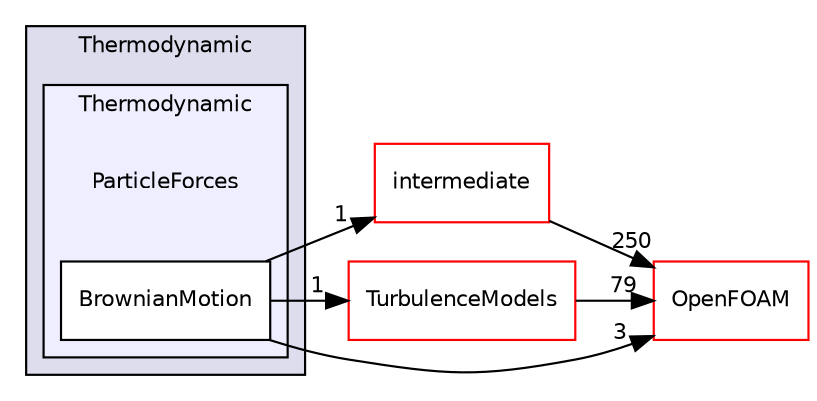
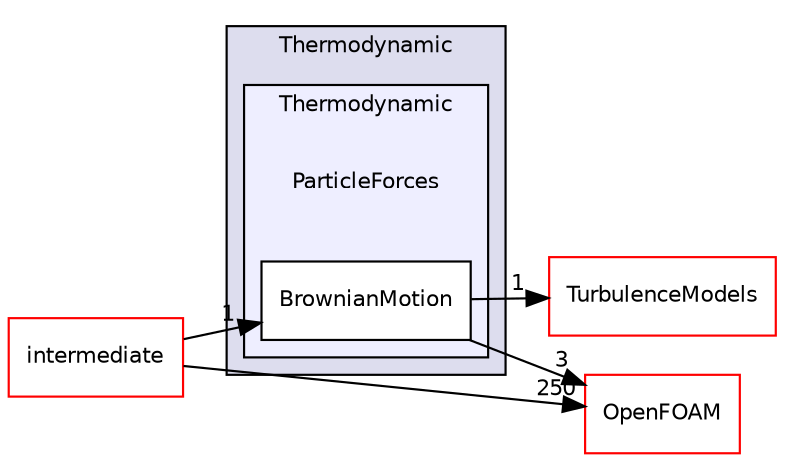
edge "BrownianMotion" -> "intermediate": reversed
edge "TurbulenceModels" -> "OpenFOAM": removed
